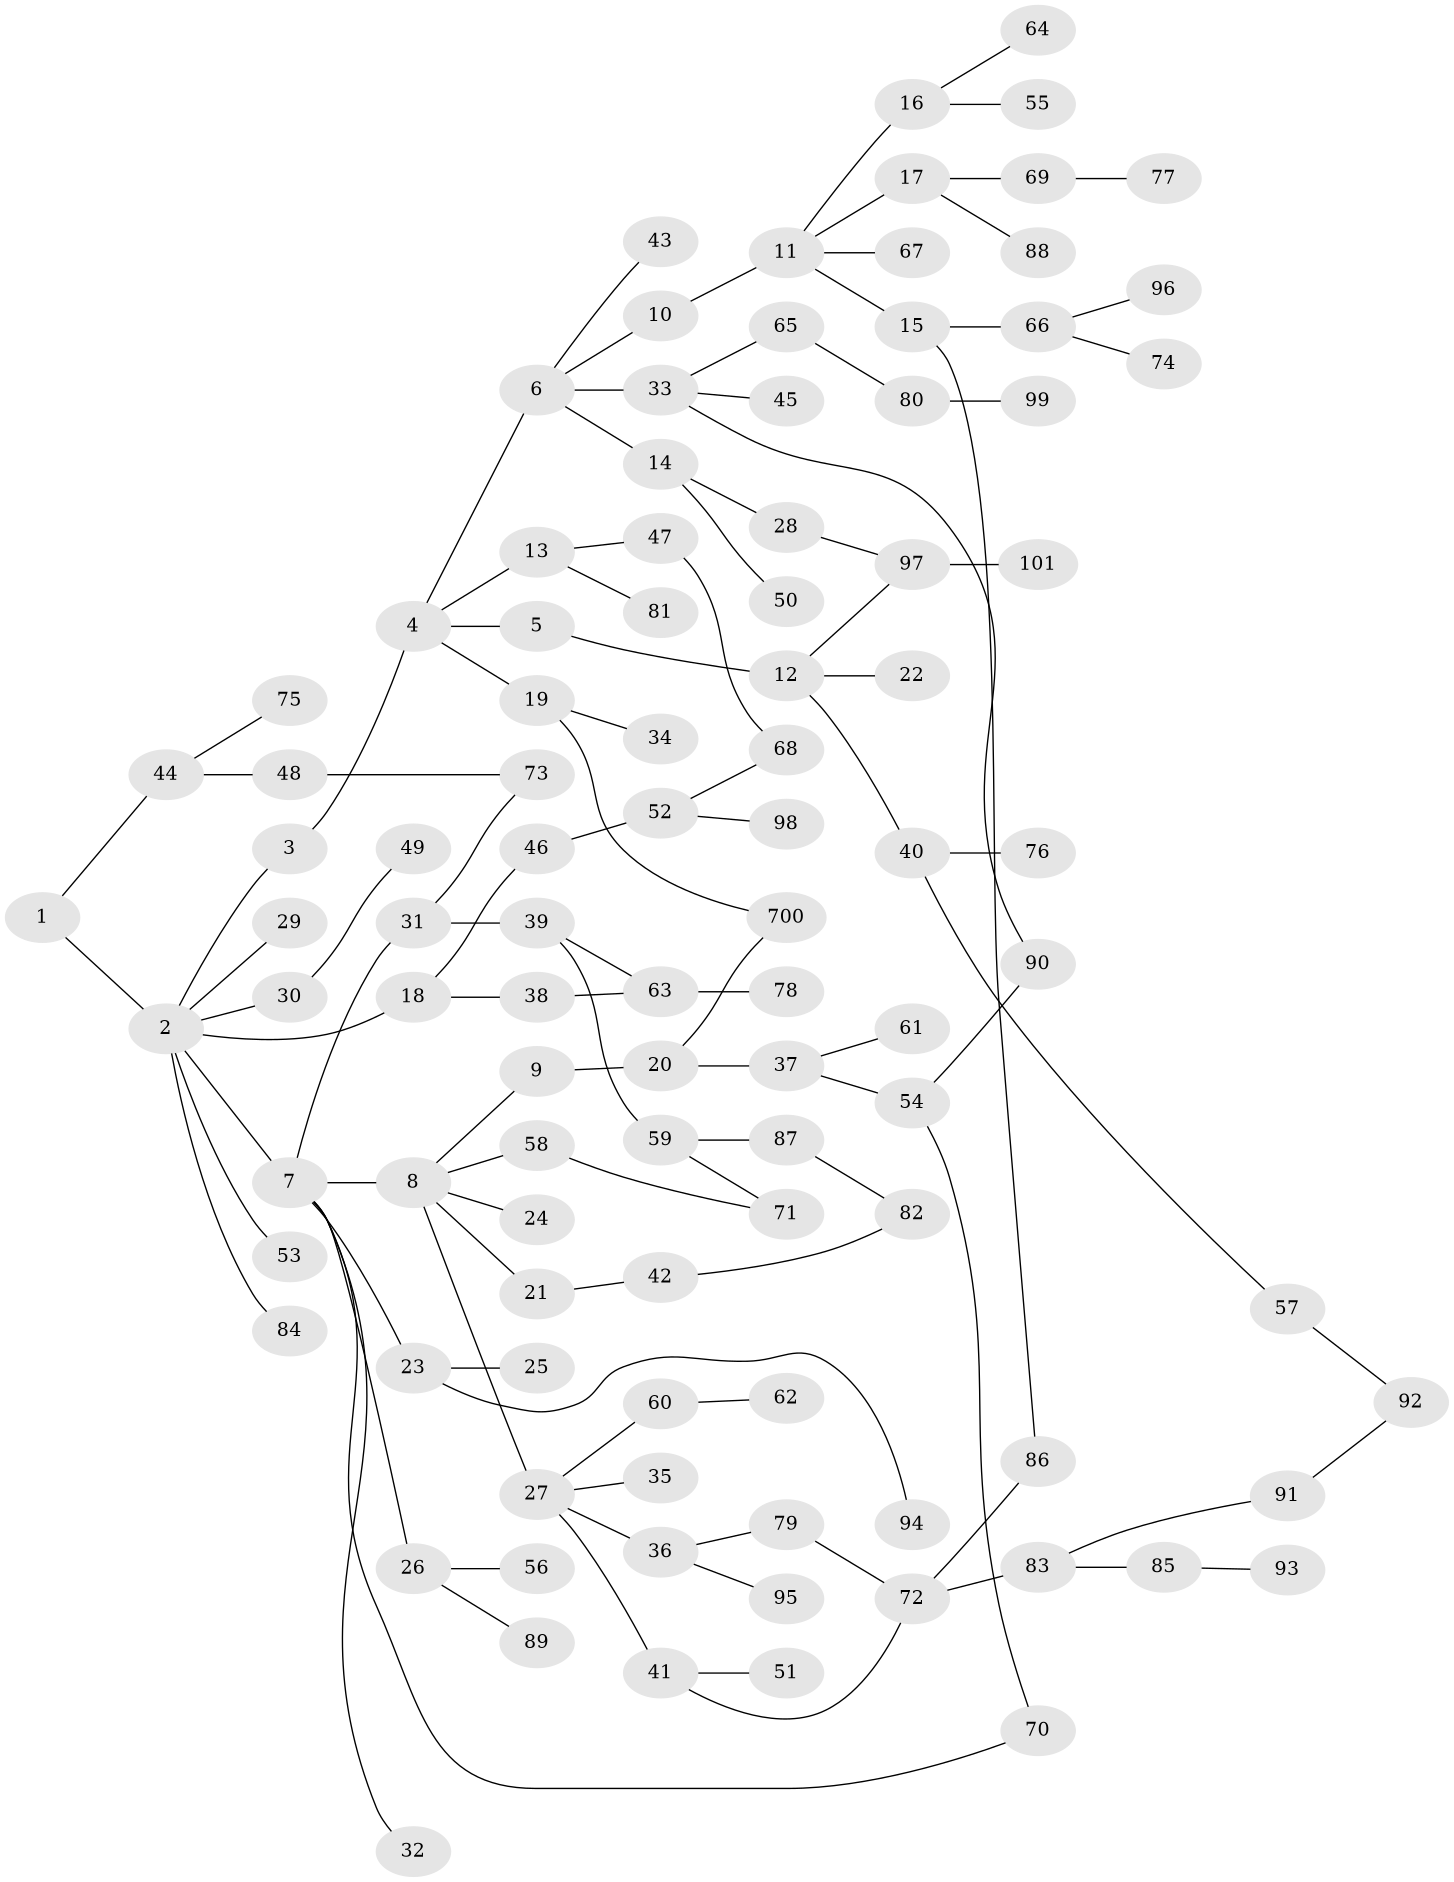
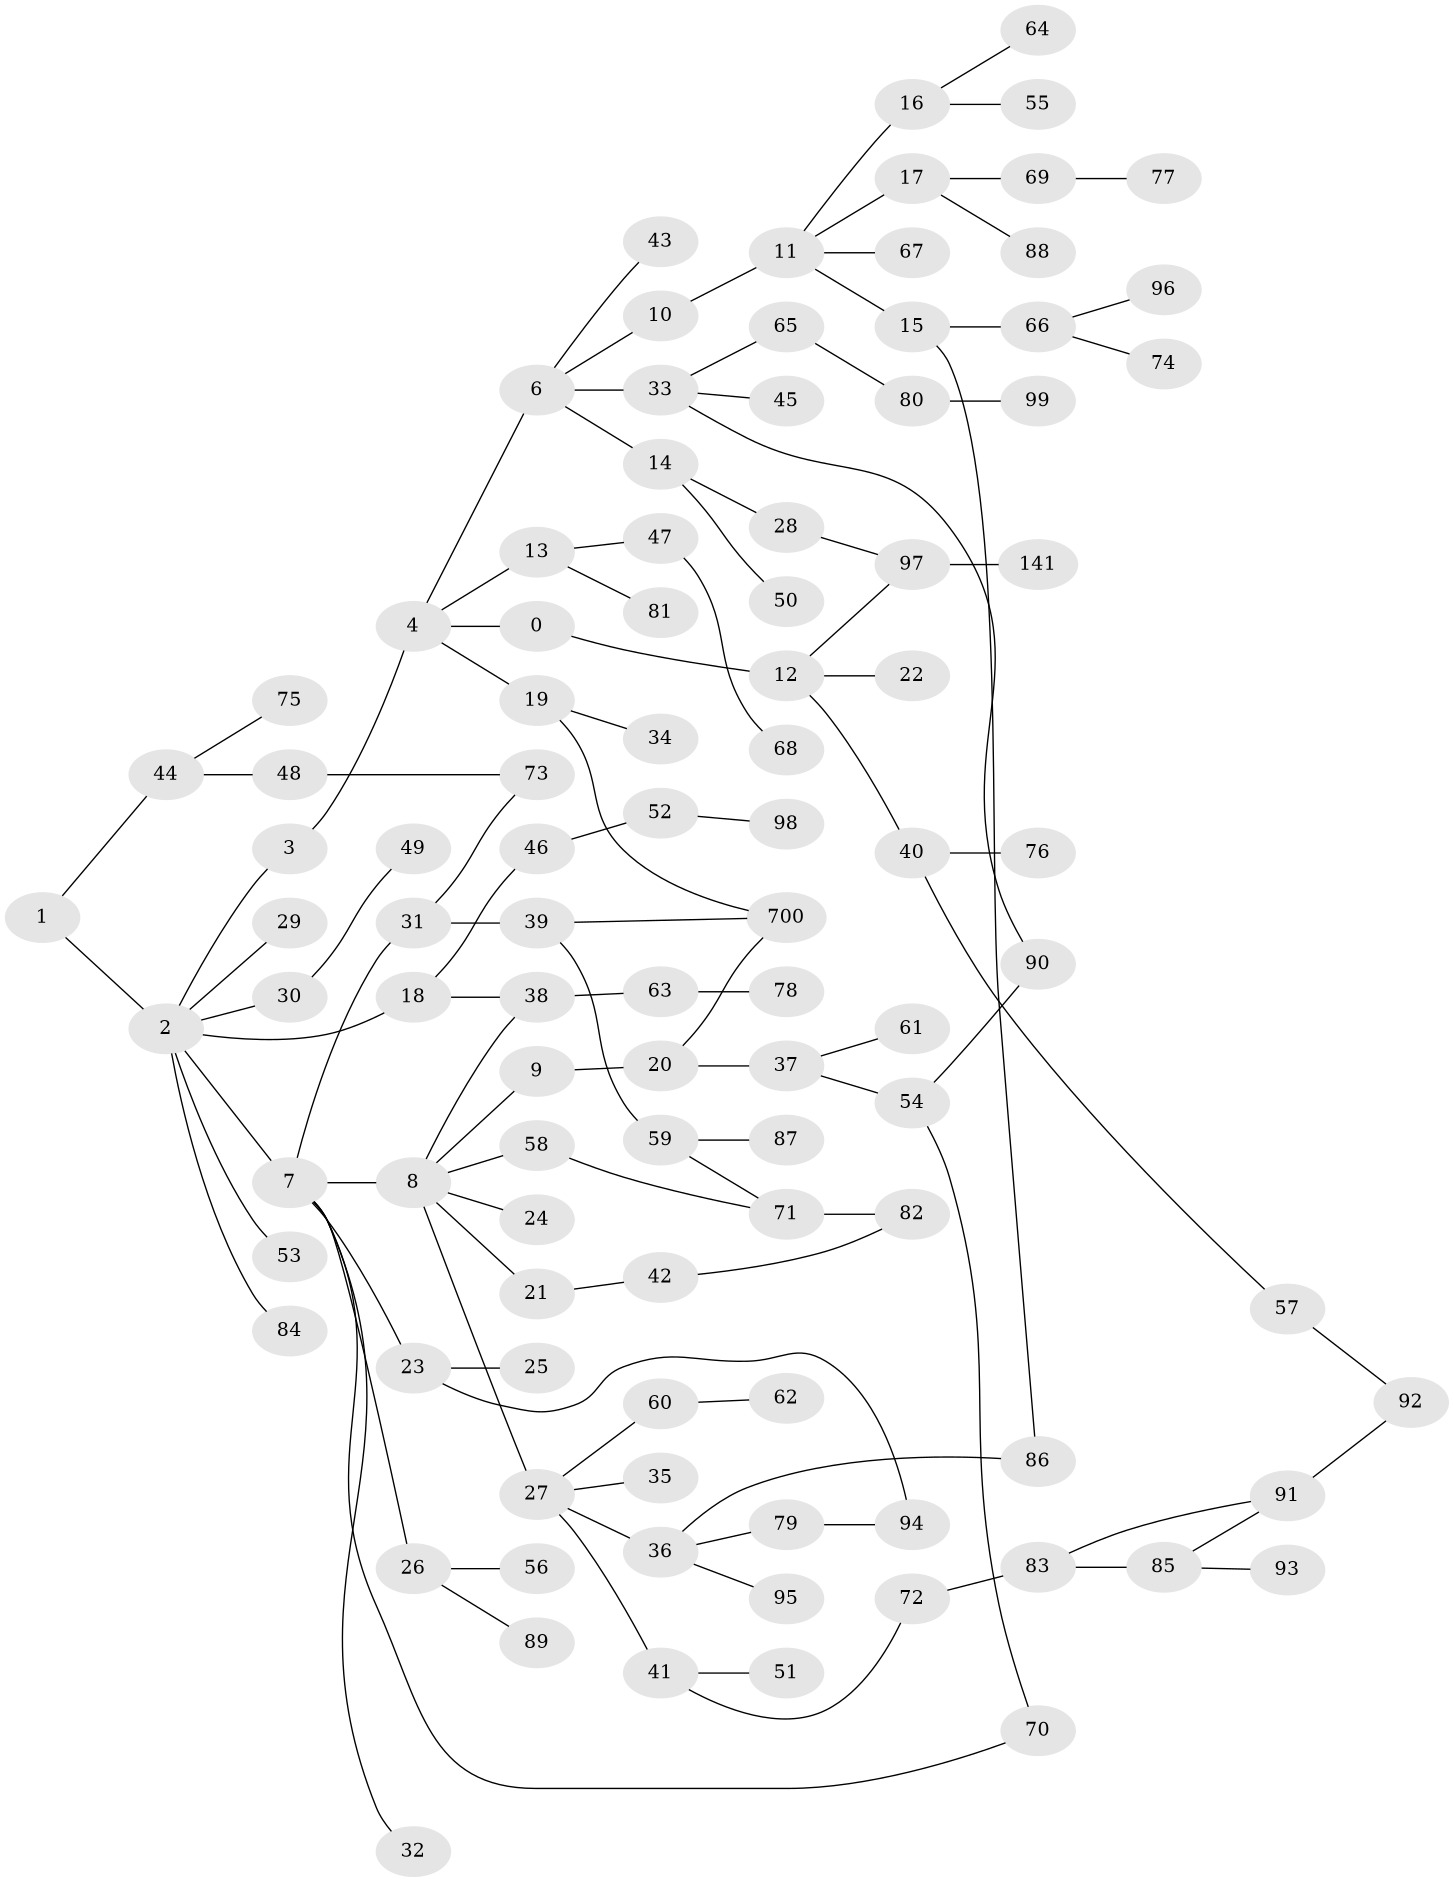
node "101": label "101" -> "141"
node "5": label "5" -> "0"
edge "68" -- "52": removed
edge "39" -- "63": now "39" -- "700"
edge "38" -- "8": added
edge "87" -- "82": now "71" -- "82"
edge "86" -- "72": now "86" -- "36"
edge "91" -- "85": added
edge "79" -- "72": now "79" -- "94"
